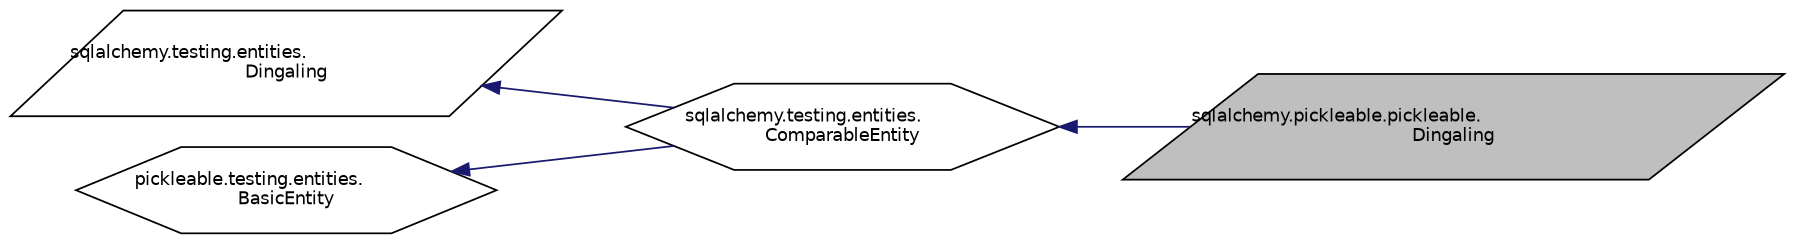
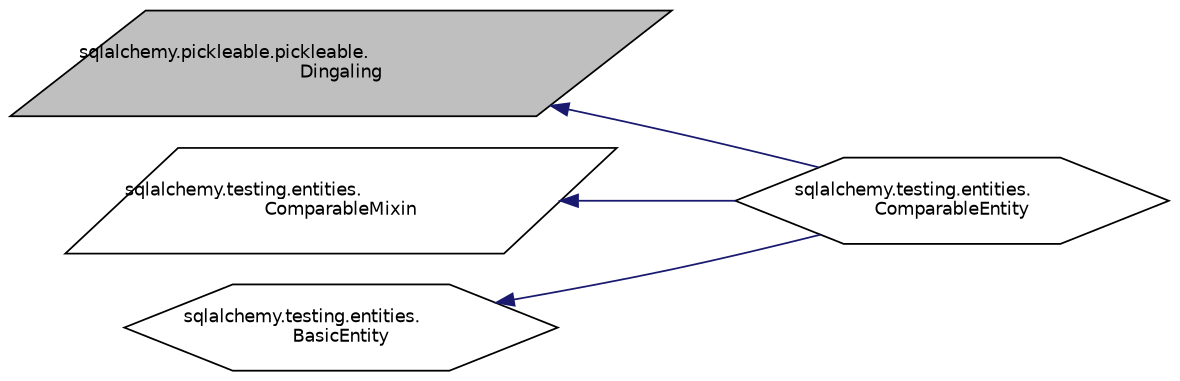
node "sqlalchemy.testing.entities. Dingaling": label "sqlalchemy.testing.entities. Dingaling" -> "sqlalchemy.testing.entities. ComparableMixin"
edge "sqlalchemy.pickleable.pickleable. Dingaling" -> "sqlalchemy.testing.entities. ComparableEntity": reversed
node "pickleable.testing.entities. BasicEntity": label "pickleable.testing.entities. BasicEntity" -> "sqlalchemy.testing.entities. BasicEntity"
